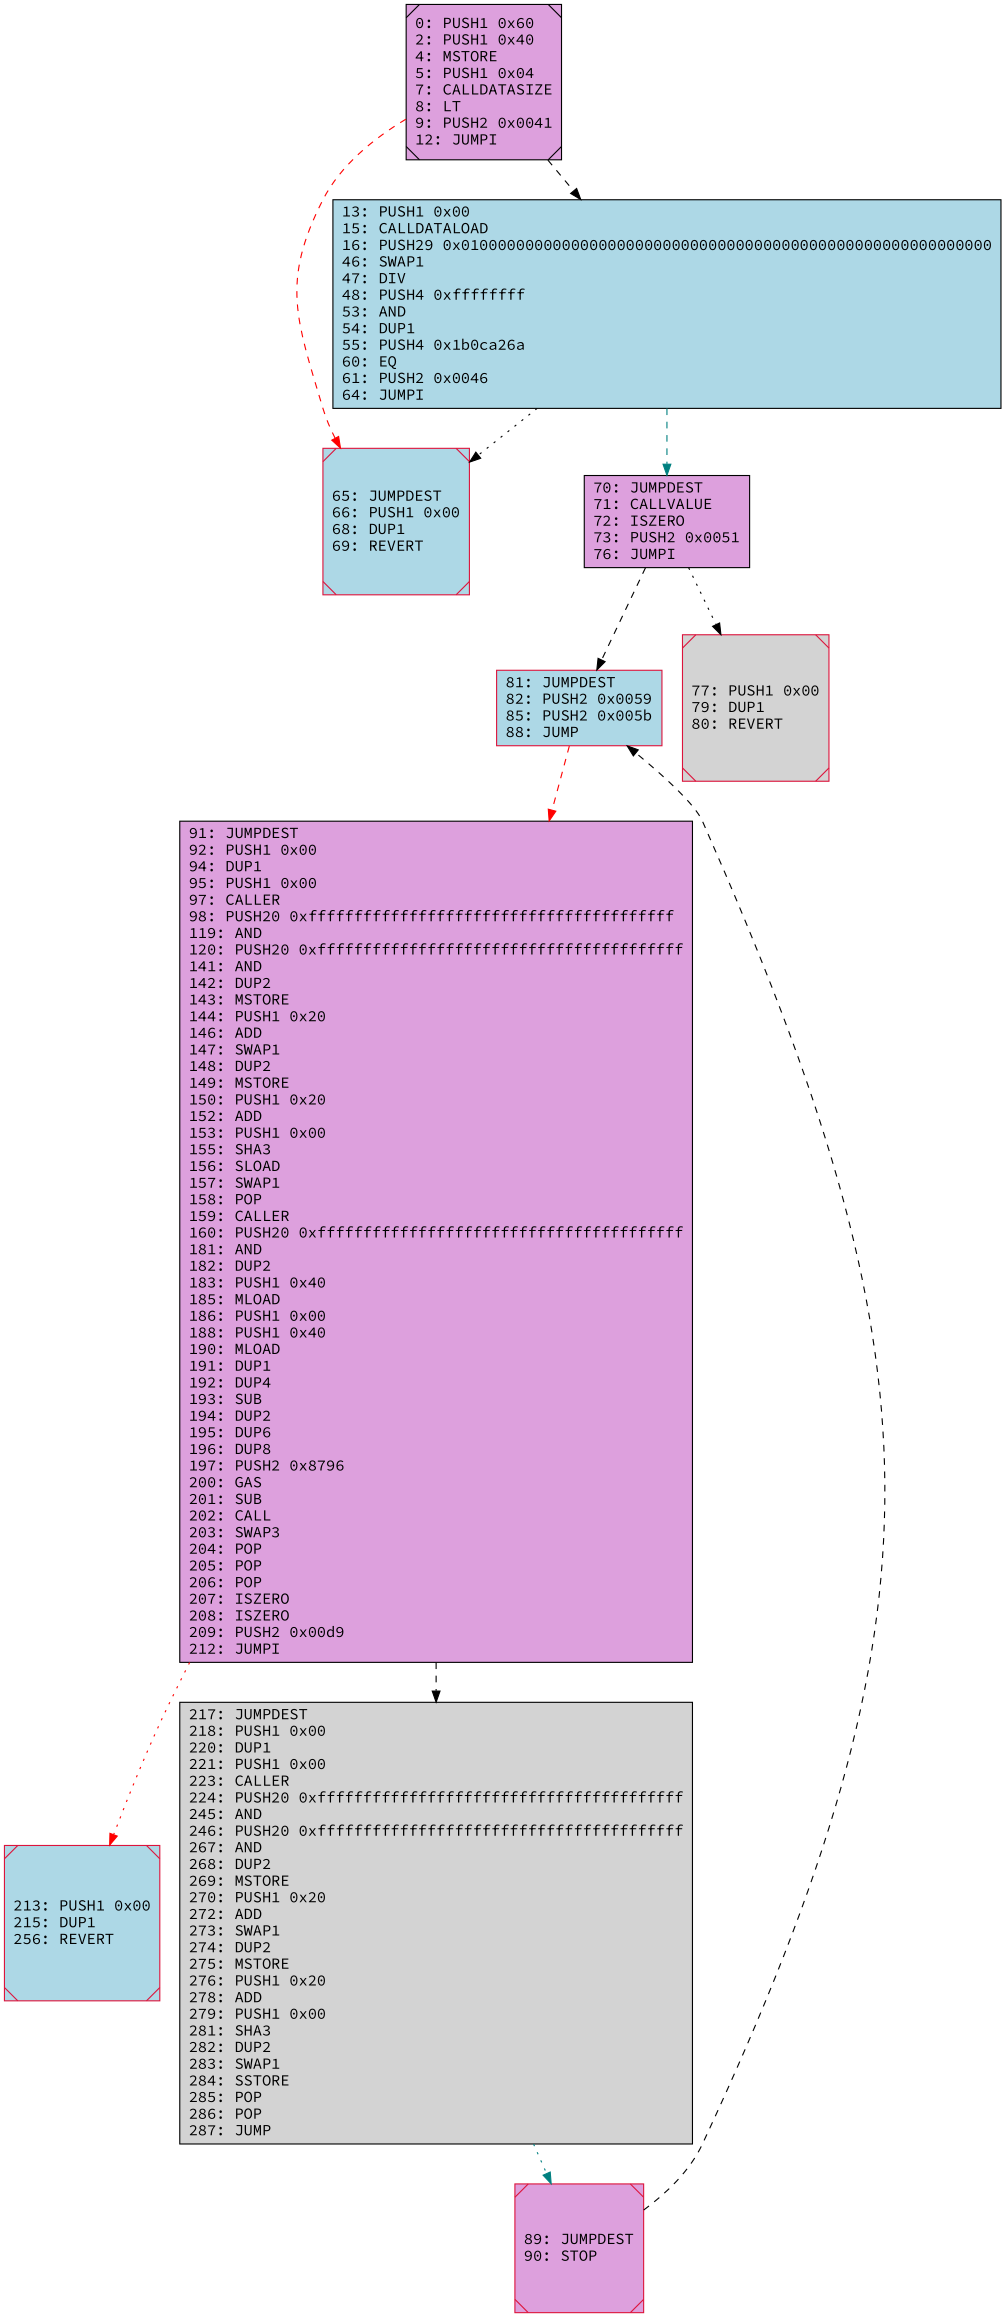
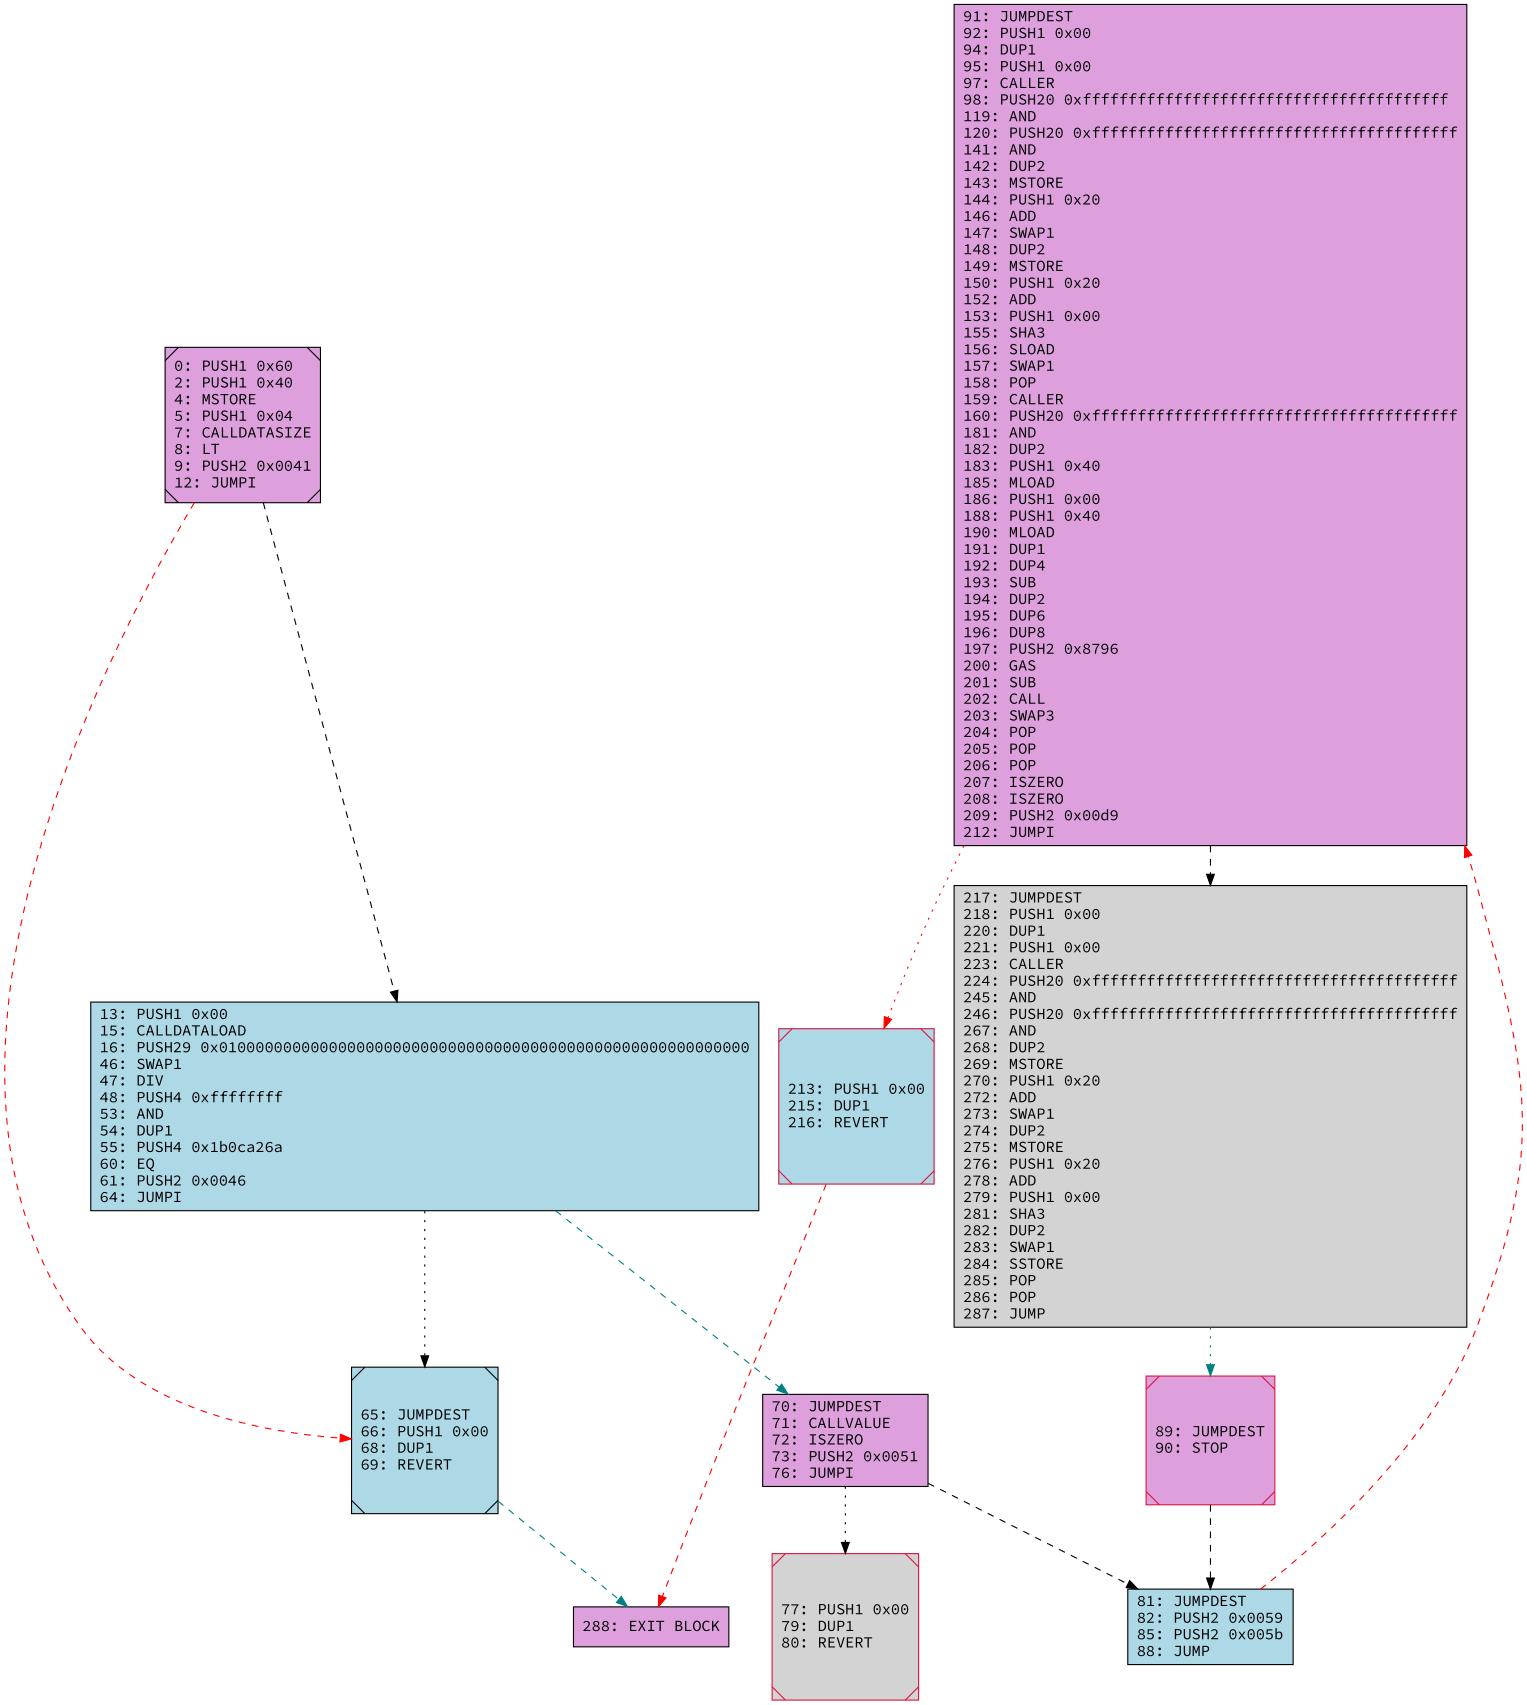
node "65: JUMPDEST 66: PUSH1 0x00 68: DUP1 69: REVERT": color crimson -> black
node "81: JUMPDEST 82: PUSH2 0x0059 85: PUSH2 0x005b 88: JUMP": color crimson -> black
node "288: EXIT BLOCK": added
node "213: PUSH1 0x00 215: DUP1 256: REVERT": label "213: PUSH1 0x00 215: DUP1 256: REVERT" -> "213: PUSH1 0x00 215: DUP1 216: REVERT"
